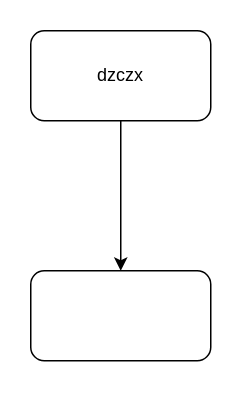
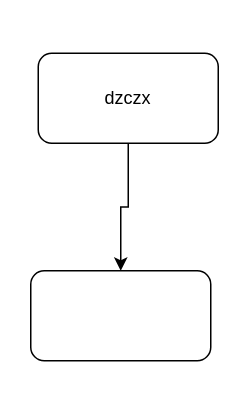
node "dzczx": moved (121, 76) -> (128, 98)
